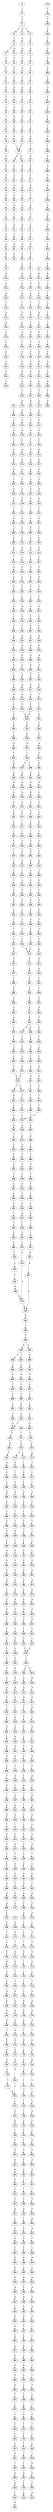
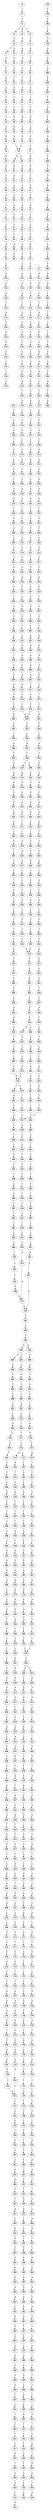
edge "S505" -> "S507": now "S505" -> "S508"
edge "S701" -> "S705": added, label "C"
